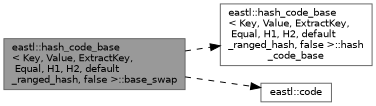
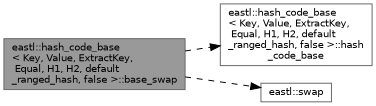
node "eastl::code": label "eastl::code" -> "eastl::swap"
